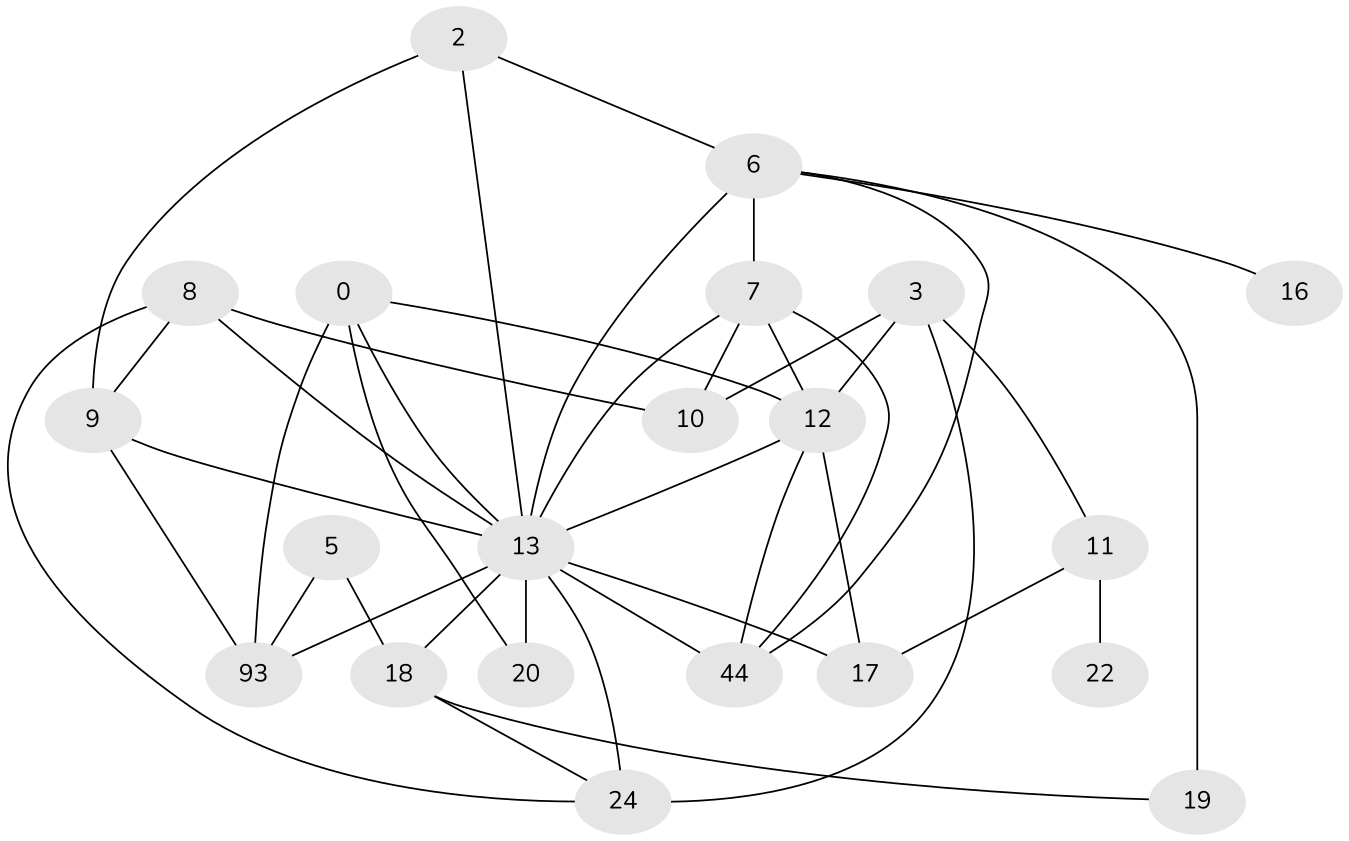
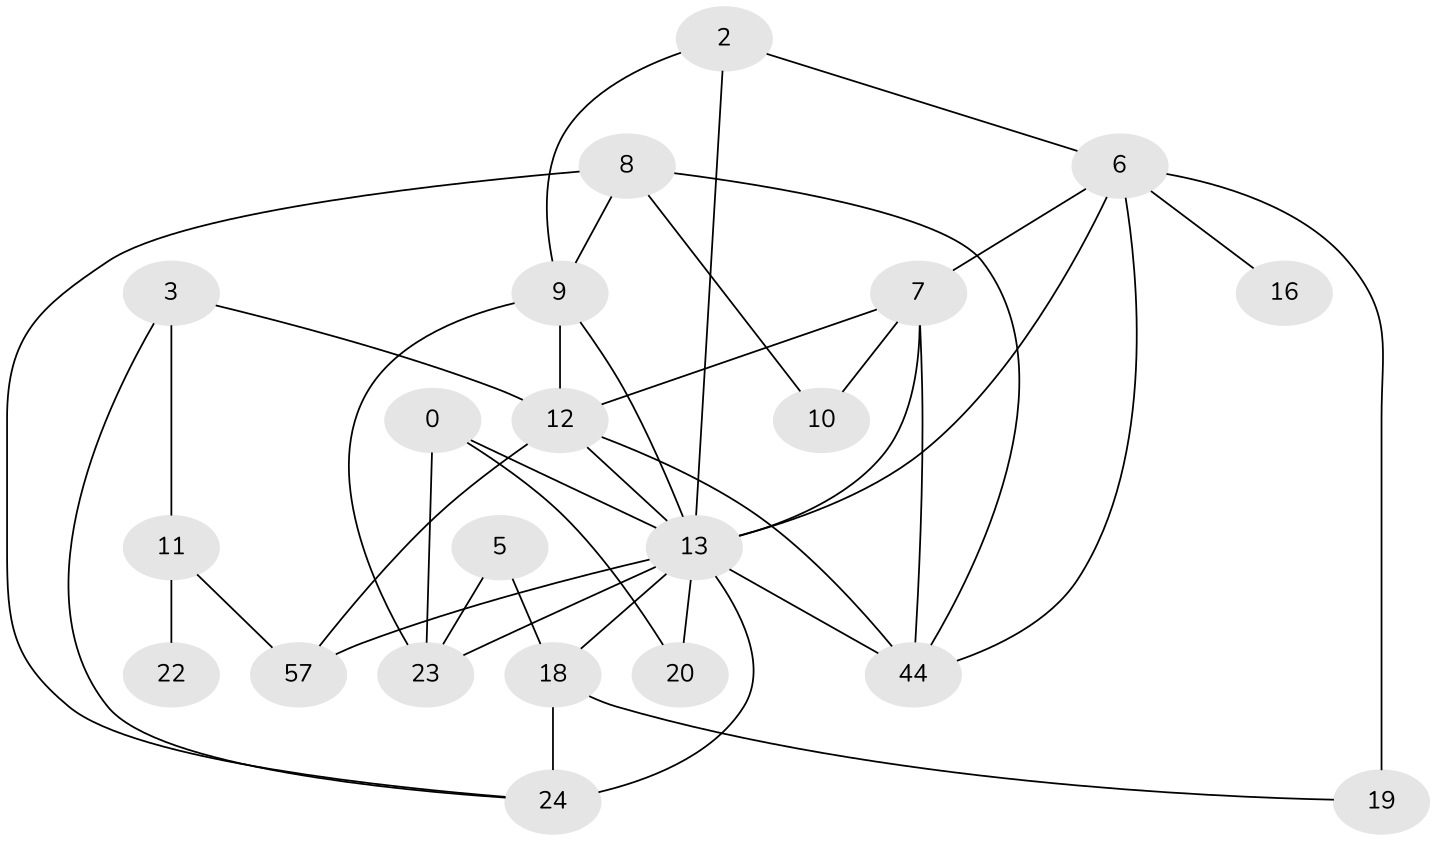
edge "0" -- "12": now "9" -- "12"
edge "3" -- "10": removed
edge "8" -- "13": now "8" -- "44"
node "93": label "93" -> "23"
node "17": label "17" -> "57"
